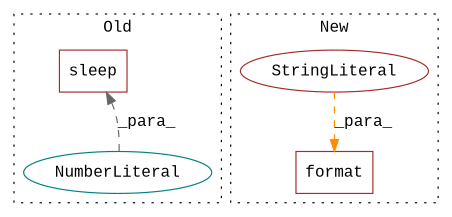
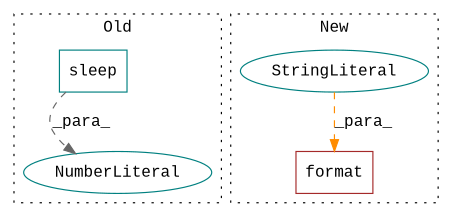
node "sleep": color brown -> teal
node "StringLiteral": color brown -> teal
edge "NumberLiteral" -> "sleep": reversed
